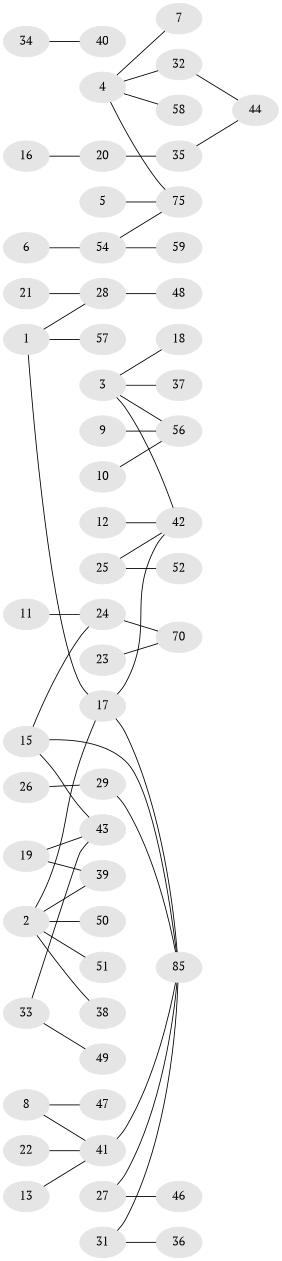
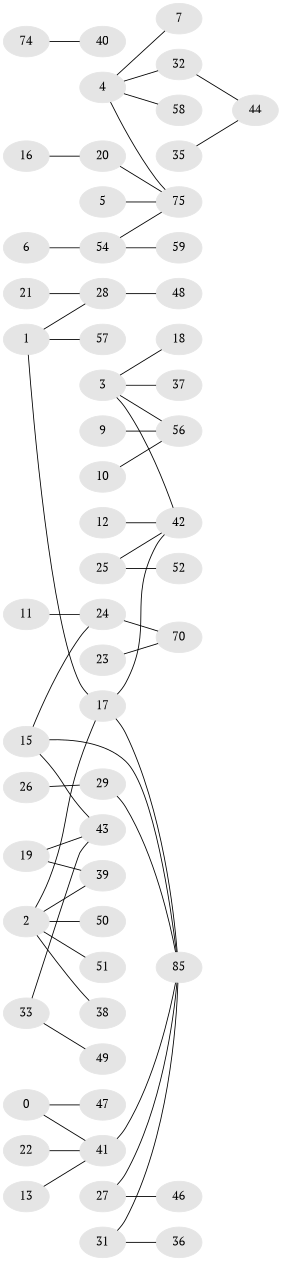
node "34": label "34" -> "74"
edge "20" -- "35": now "20" -- "75"
node "8": label "8" -> "0"
